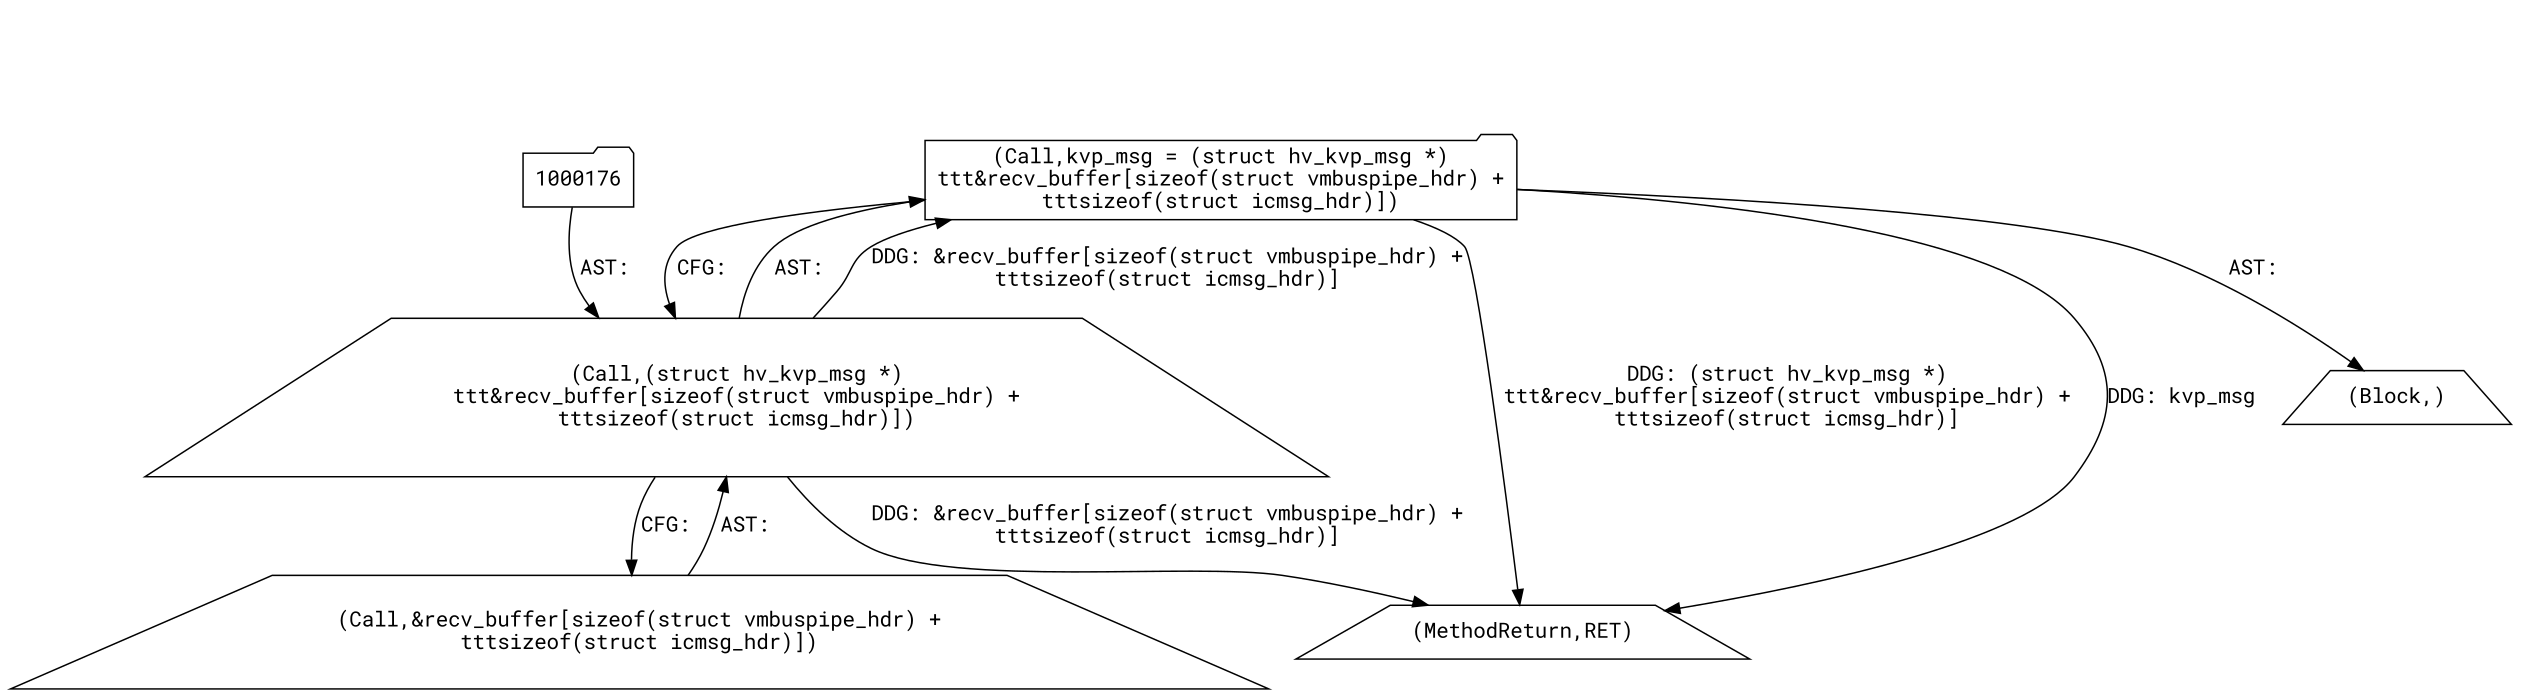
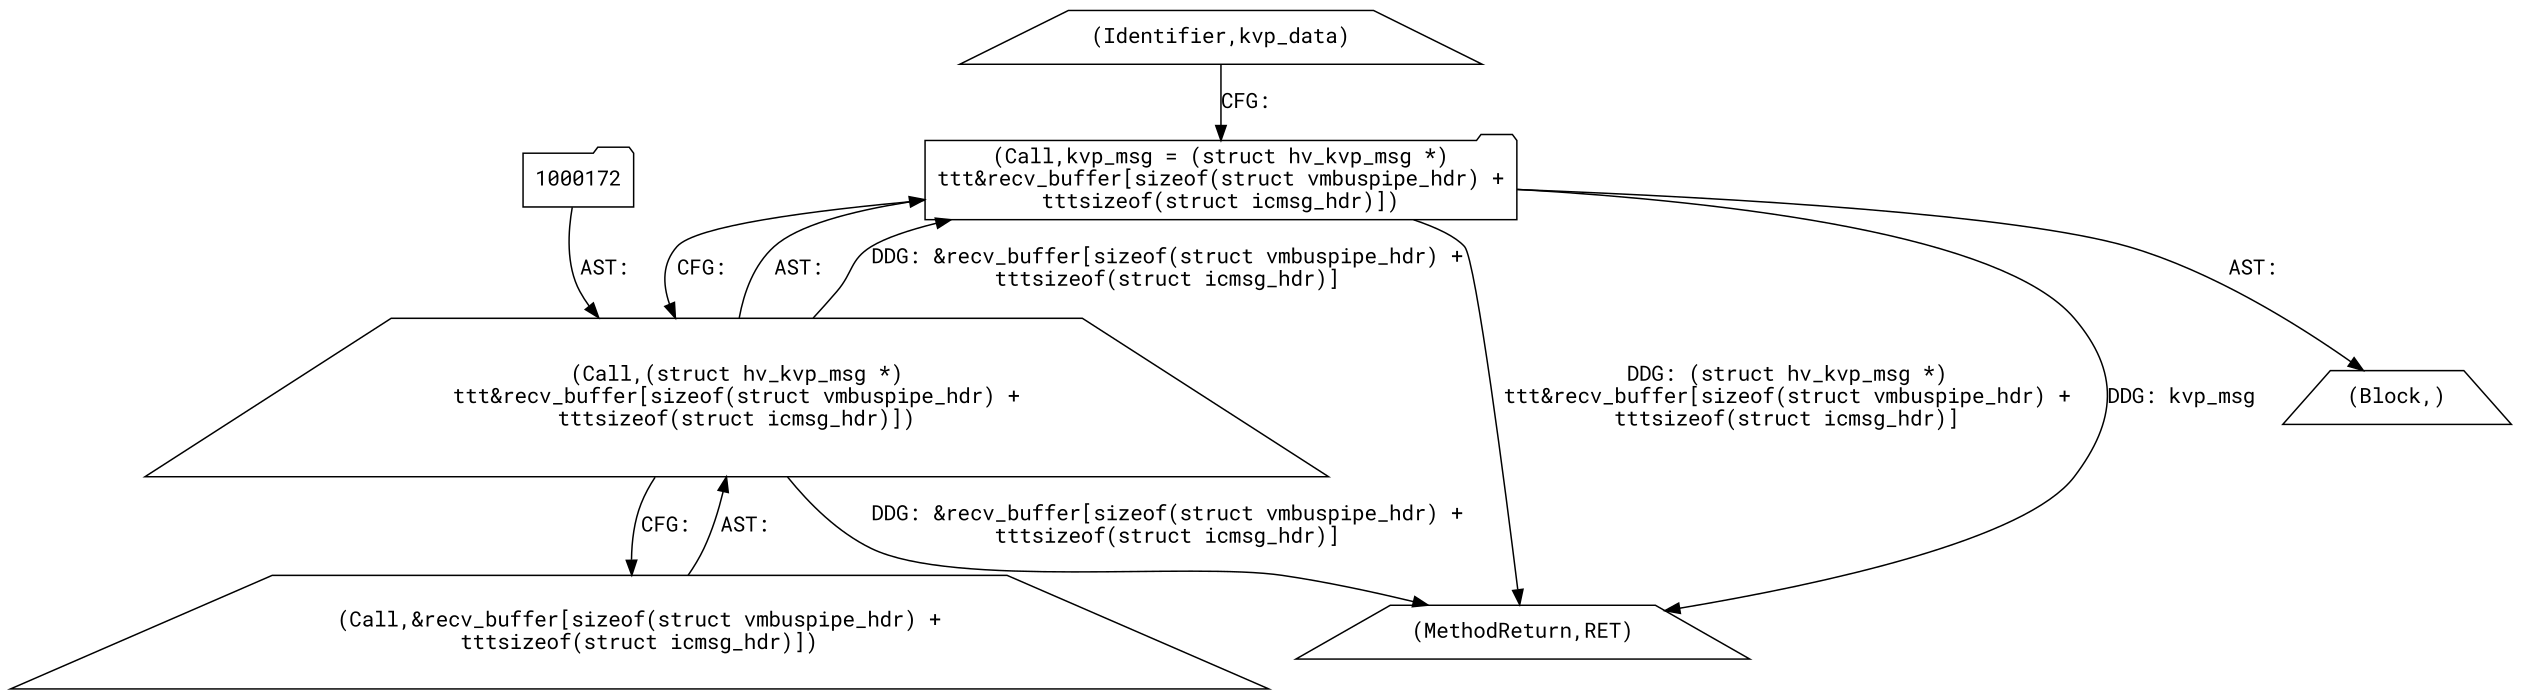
node "(Identifier,kvp_data)": added
node "1000176": label "1000176" -> "1000172"
